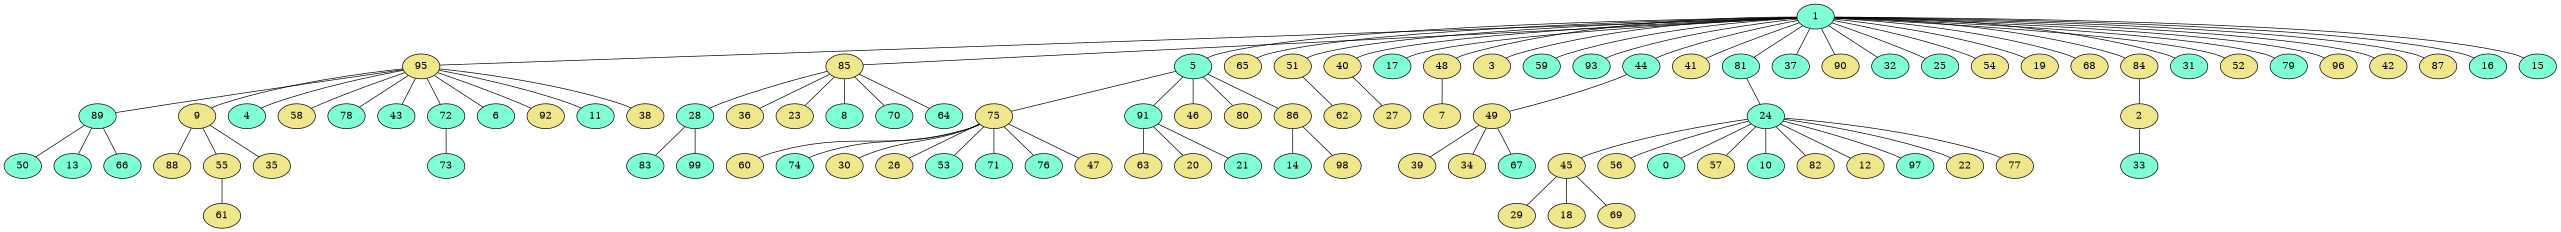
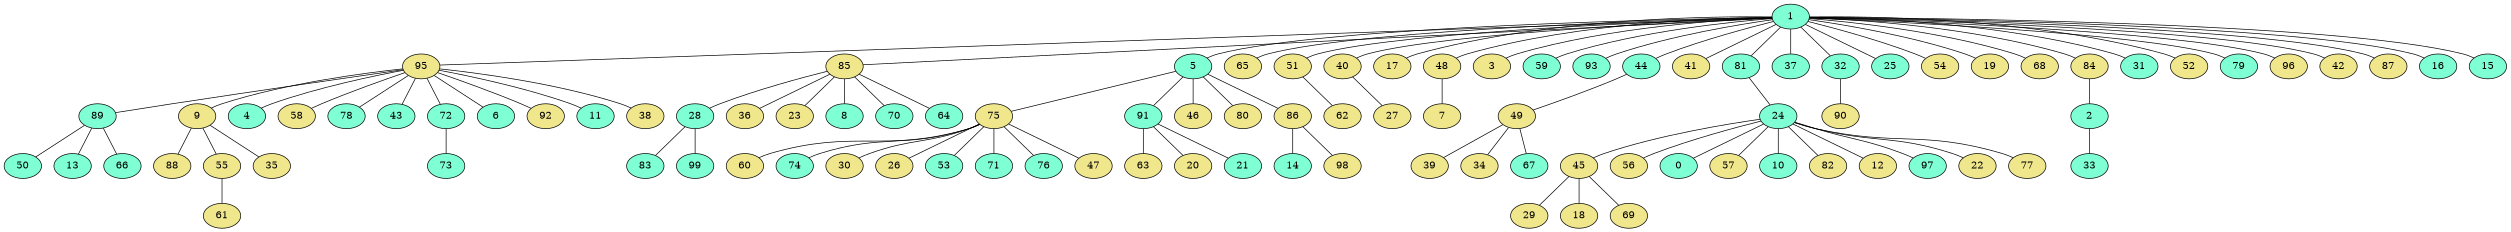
edge "1" -- "90": now "32" -- "90"
node "17": fillcolor aquamarine -> khaki
node "2": fillcolor khaki -> aquamarine
